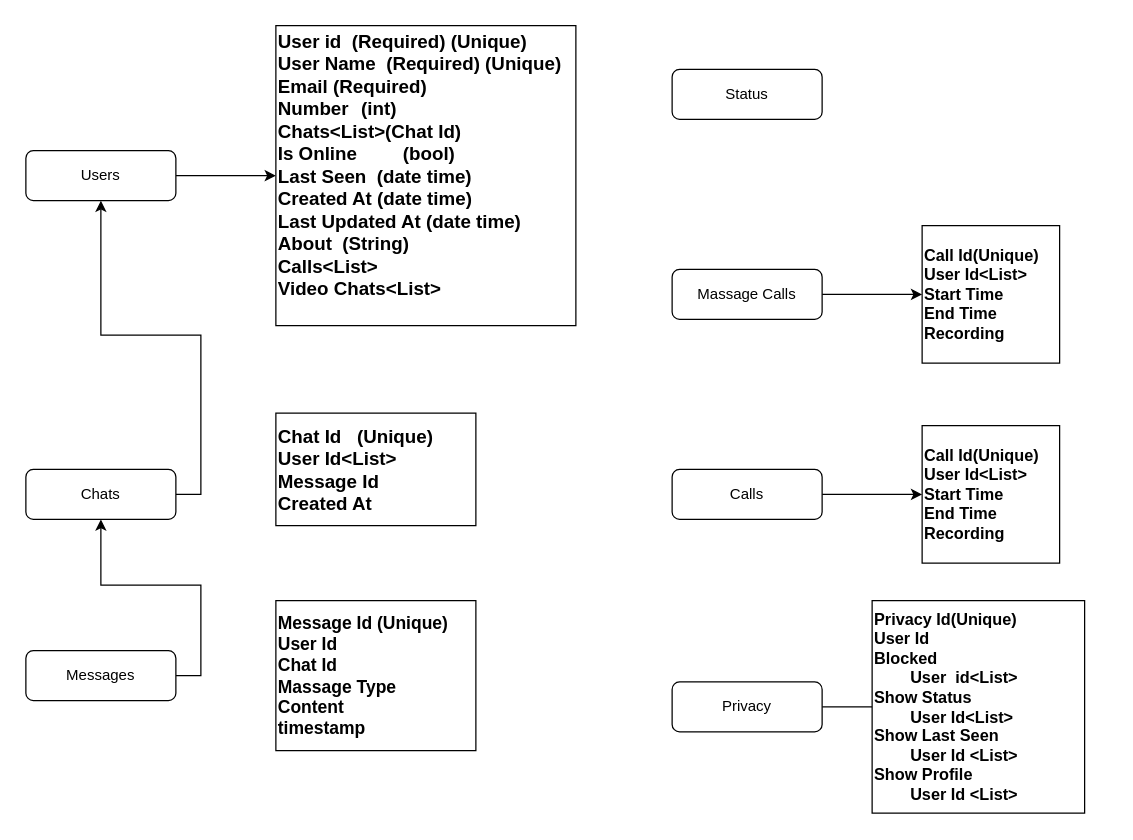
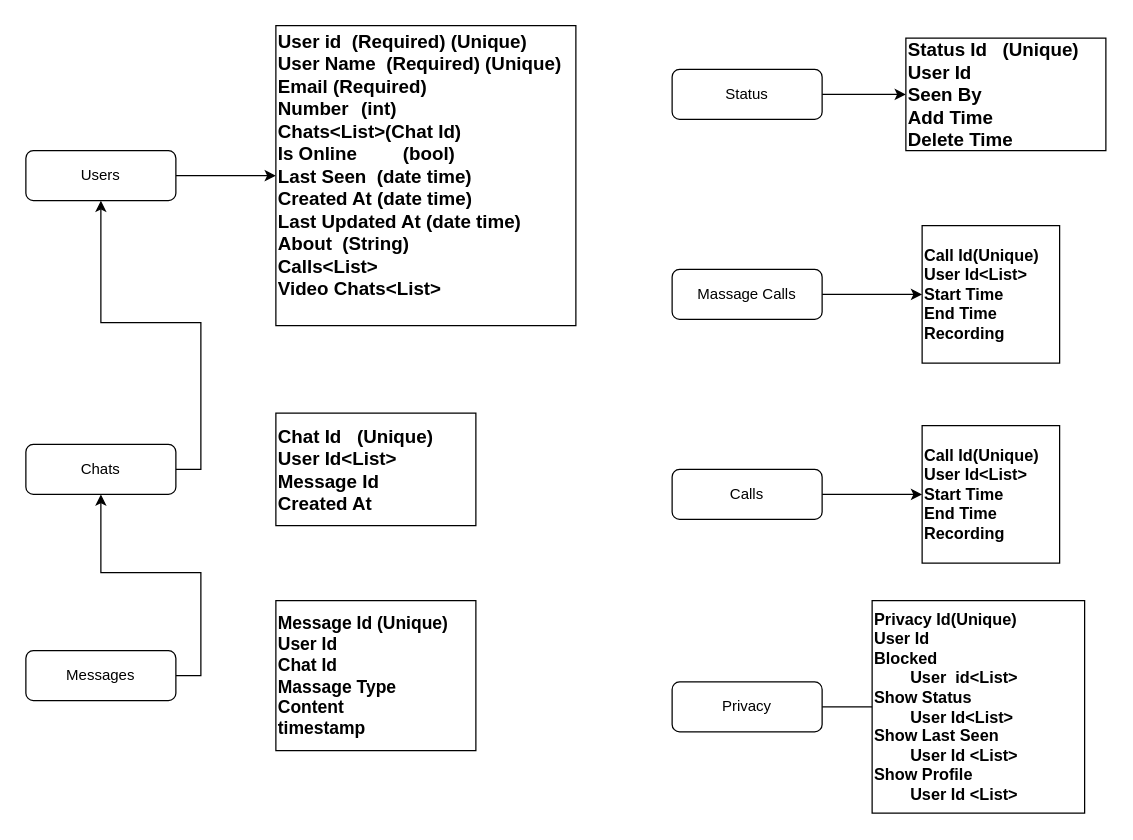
edge "Status" -> "Status Id (Unique) User Id Seen By Add Time Delete Time": added
node "Status Id (Unique) User Id Seen By Add Time Delete Time": added
node "Chats": moved (101, 494) -> (101, 469)
